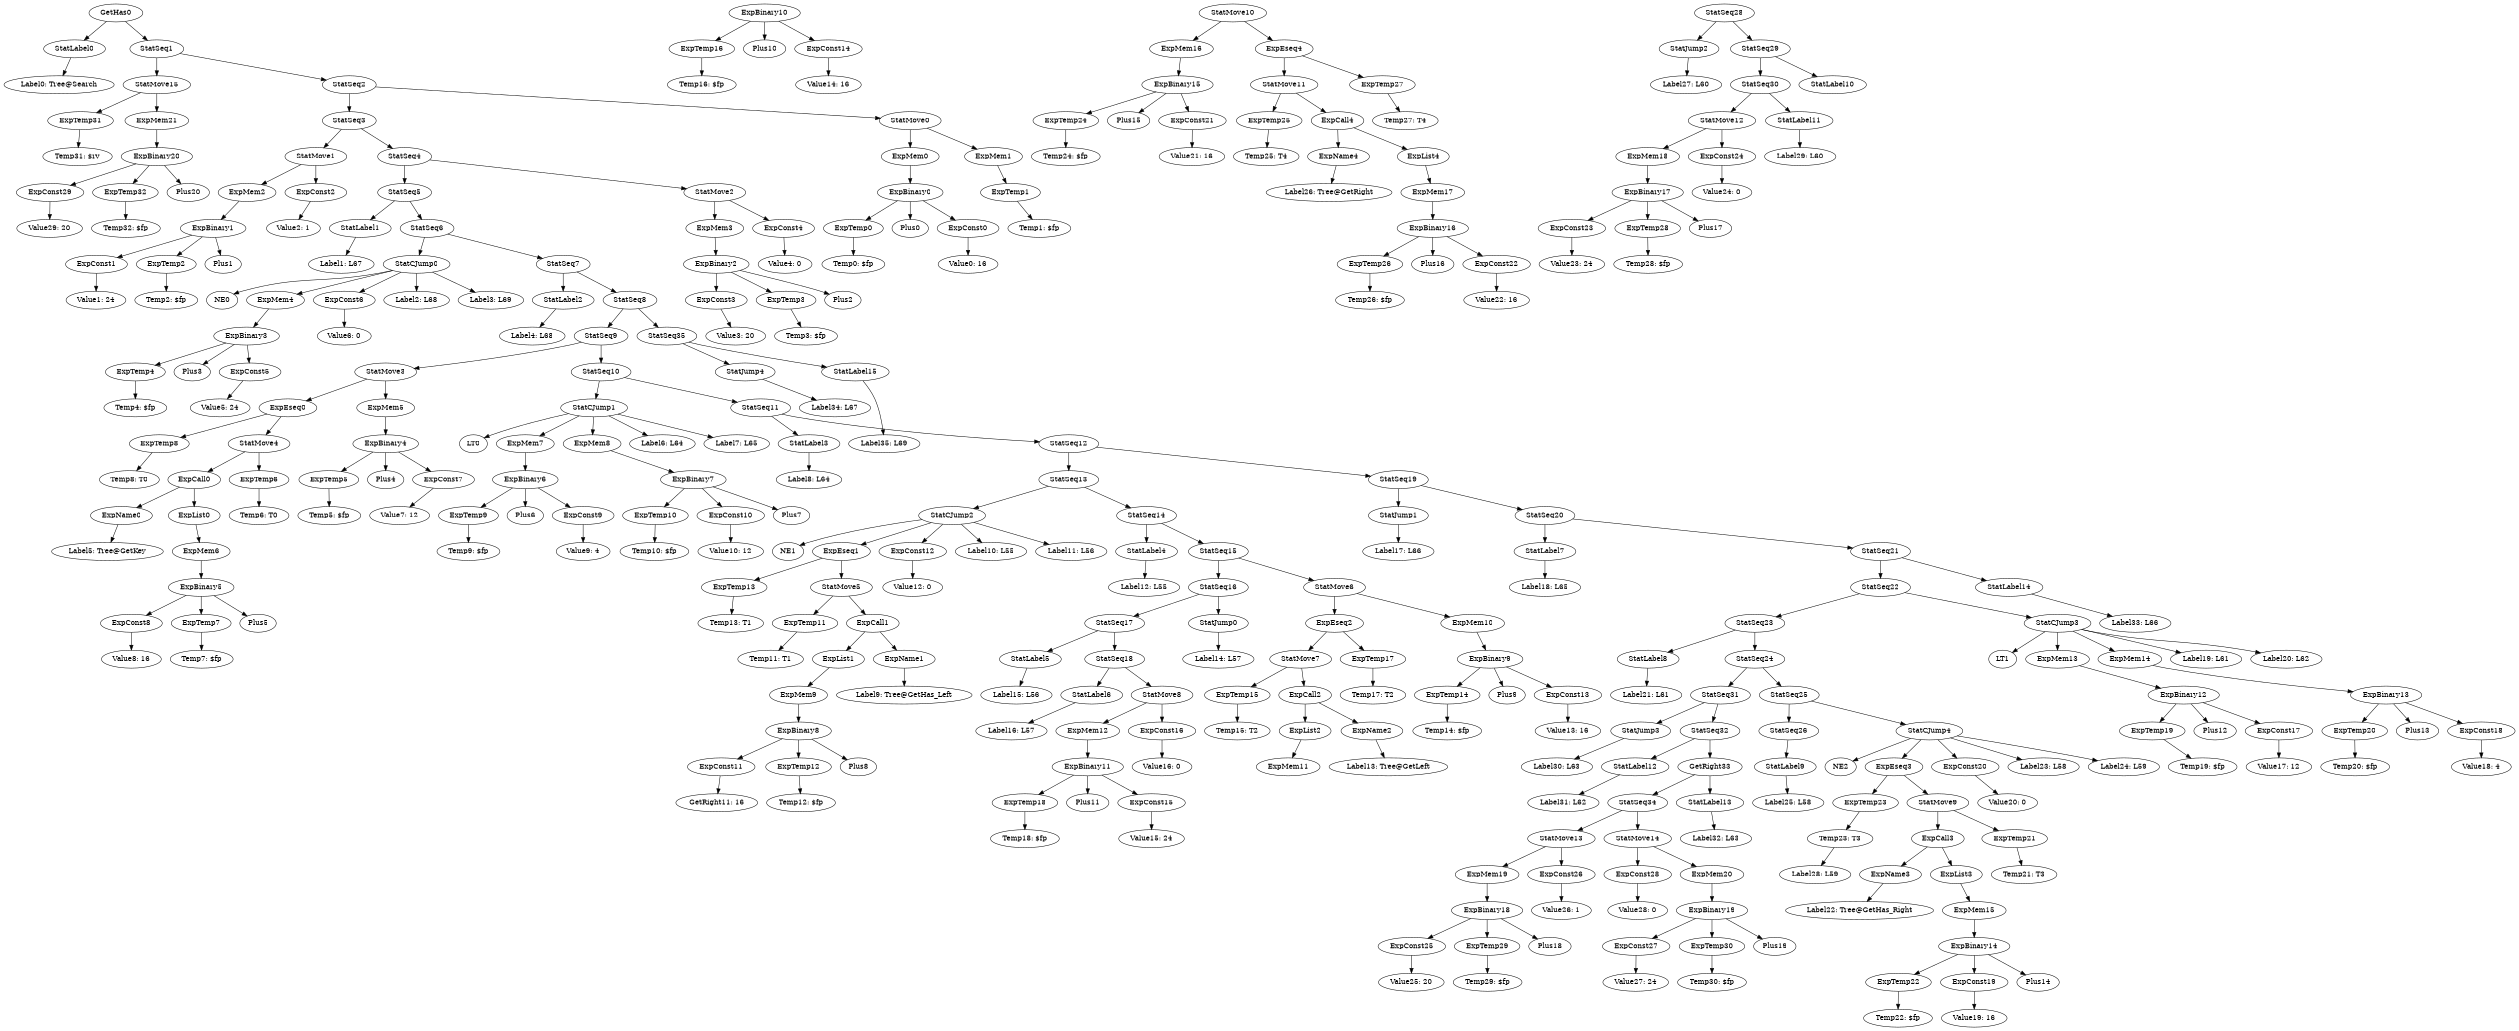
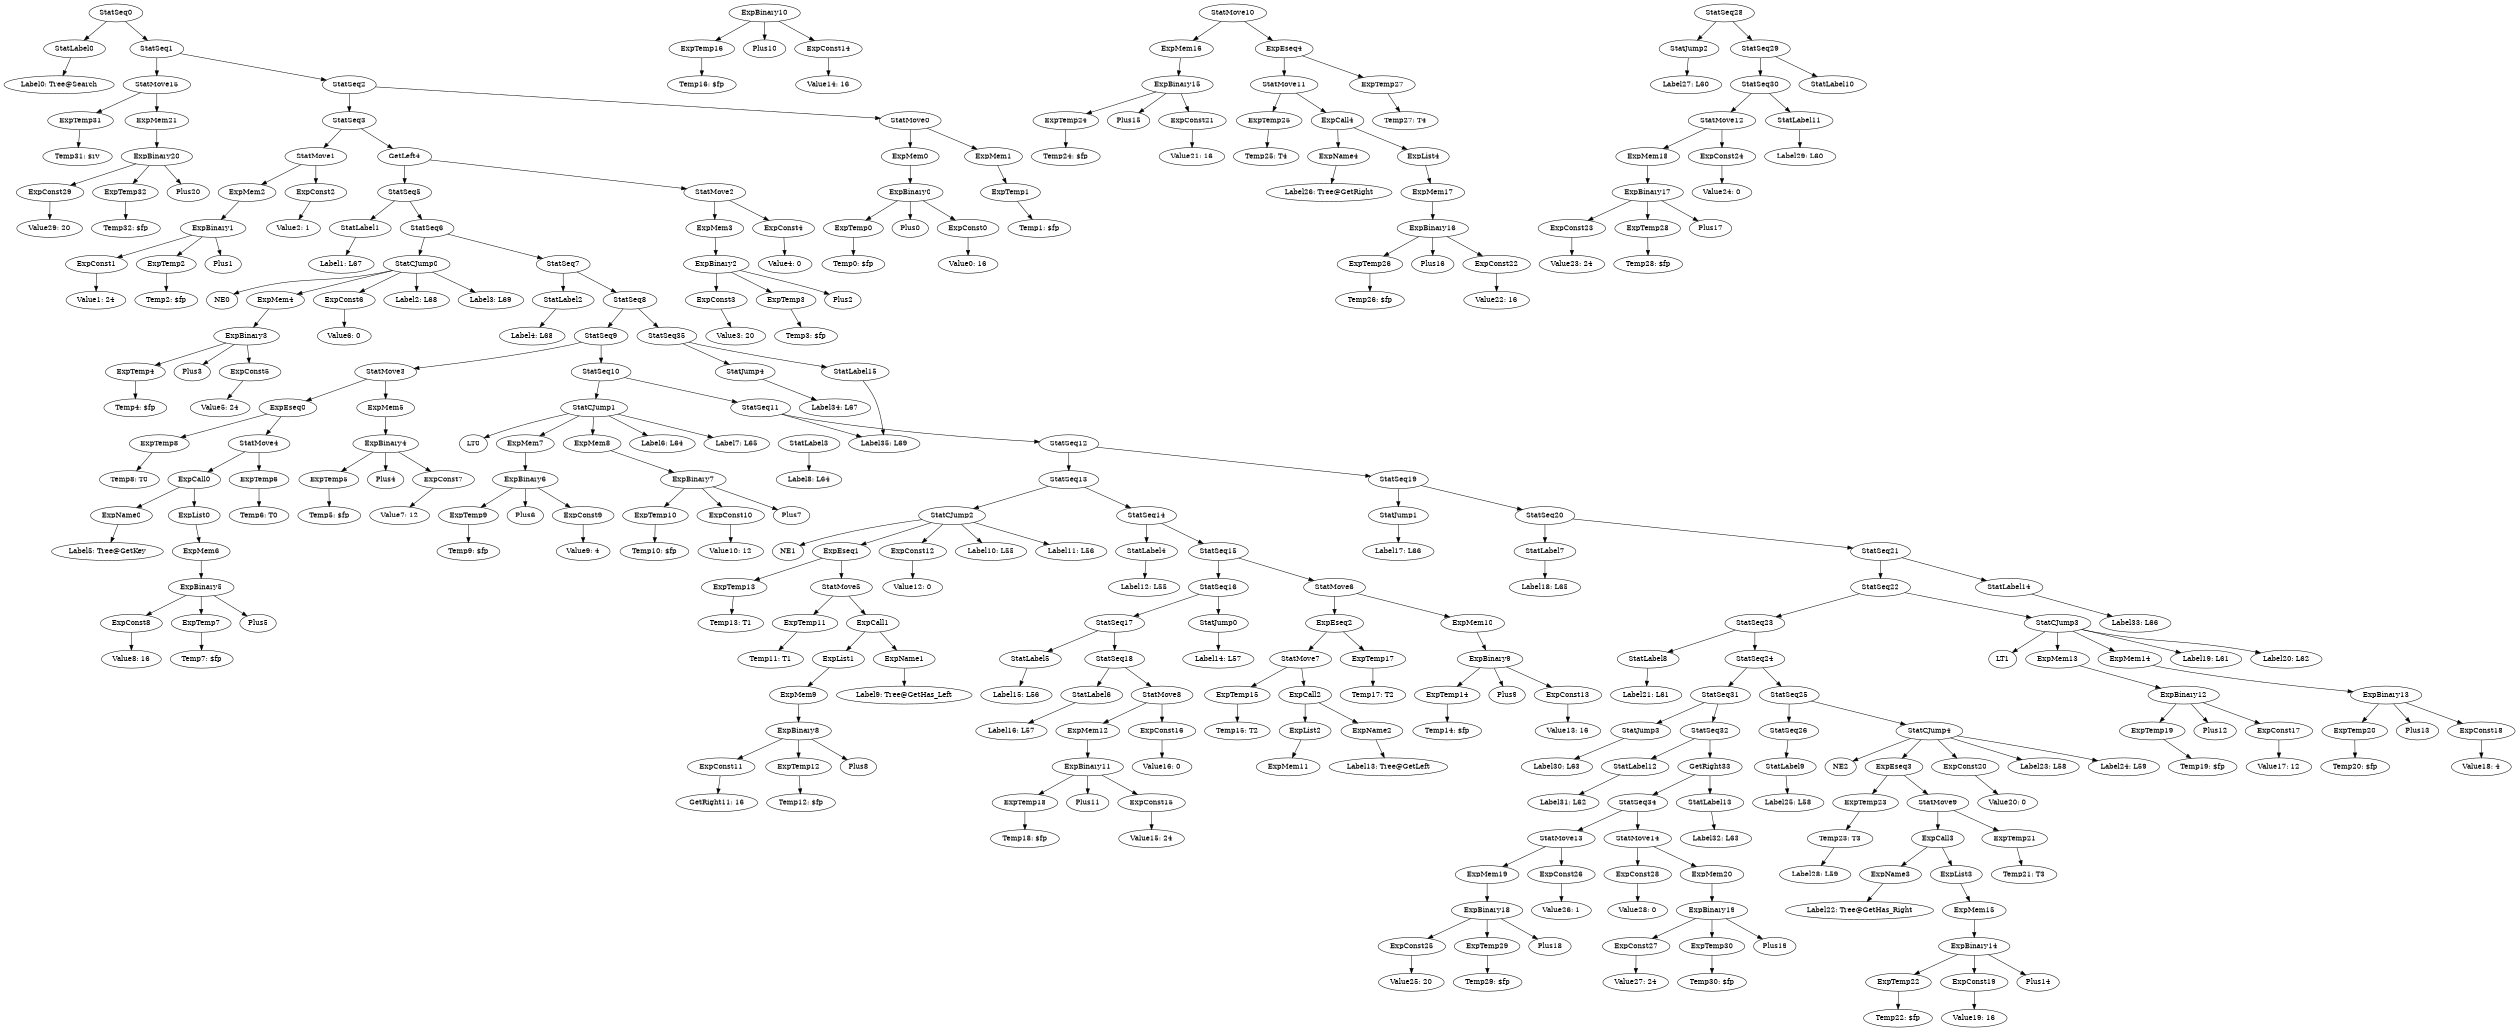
node "GetHas0": label "GetHas0" -> "StatSeq0"
node "StatSeq4": label "StatSeq4" -> "GetLeft4"
edge "StatSeq11" -> "StatLabel3": now "StatSeq11" -> "Label35: L69"
